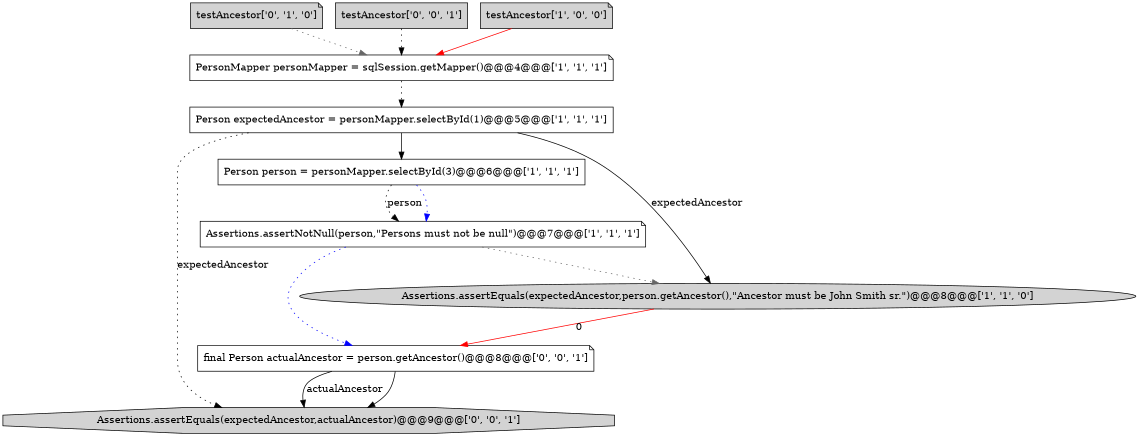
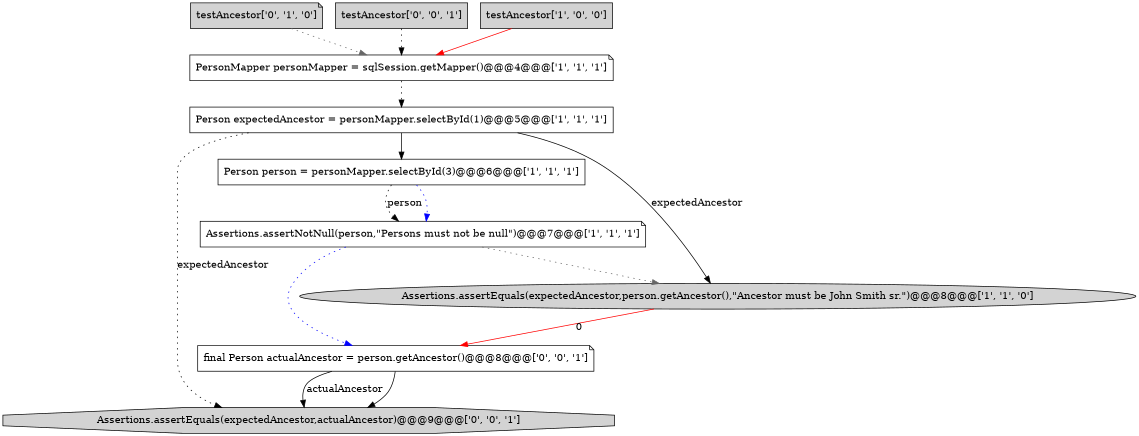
node "testAncestor['1', '0', '0']": shape note -> box
